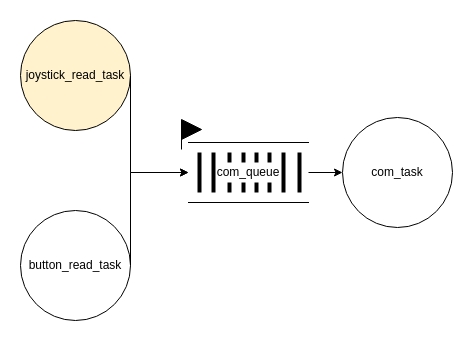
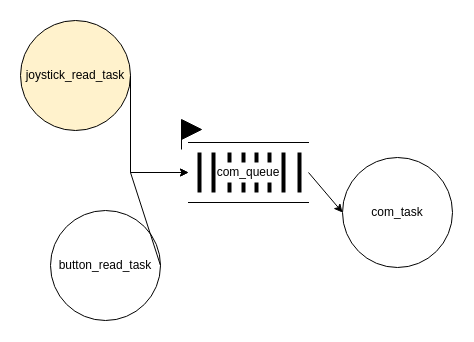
node "com_task": moved (398, 173) -> (398, 213)
node "button_read_task": moved (76, 266) -> (106, 266)
